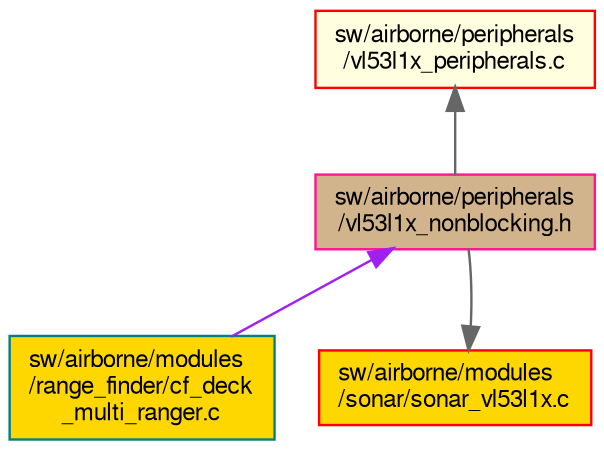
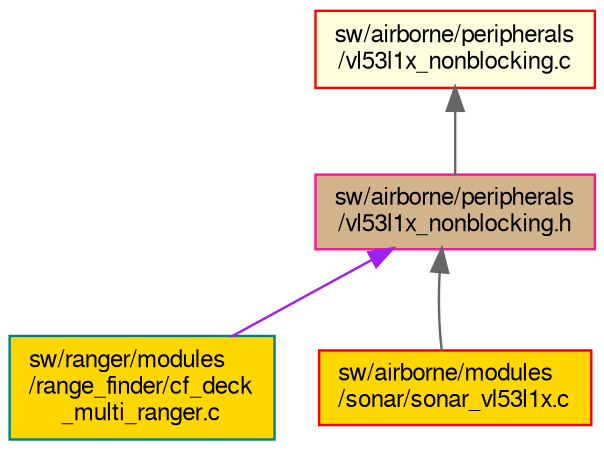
node "sw/airborne/peripherals /vl53l1x_peripherals.c": label "sw/airborne/peripherals /vl53l1x_peripherals.c" -> "sw/airborne/peripherals /vl53l1x_nonblocking.c"
edge "sw/airborne/peripherals /vl53l1x_nonblocking.h" -> "sw/airborne/modules /sonar/sonar_vl53l1x.c": reversed
node "sw/airborne/modules /range_finder/cf_deck _multi_ranger.c": label "sw/airborne/modules /range_finder/cf_deck _multi_ranger.c" -> "sw/ranger/modules /range_finder/cf_deck _multi_ranger.c"
